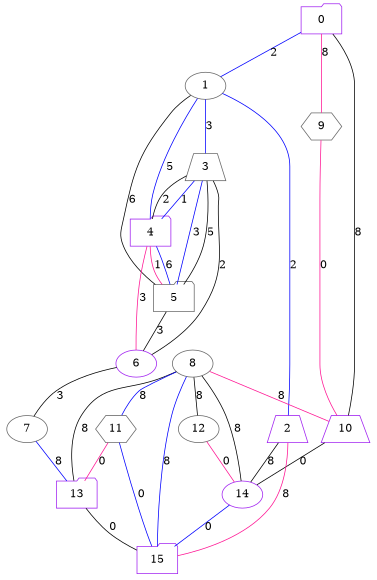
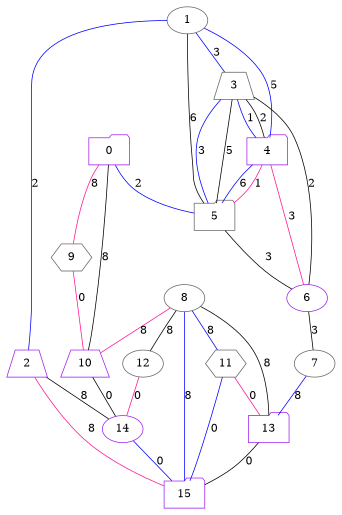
edge "0" -- "1": now "0" -- "5"
edge "8" -- "14": removed, label "8"
